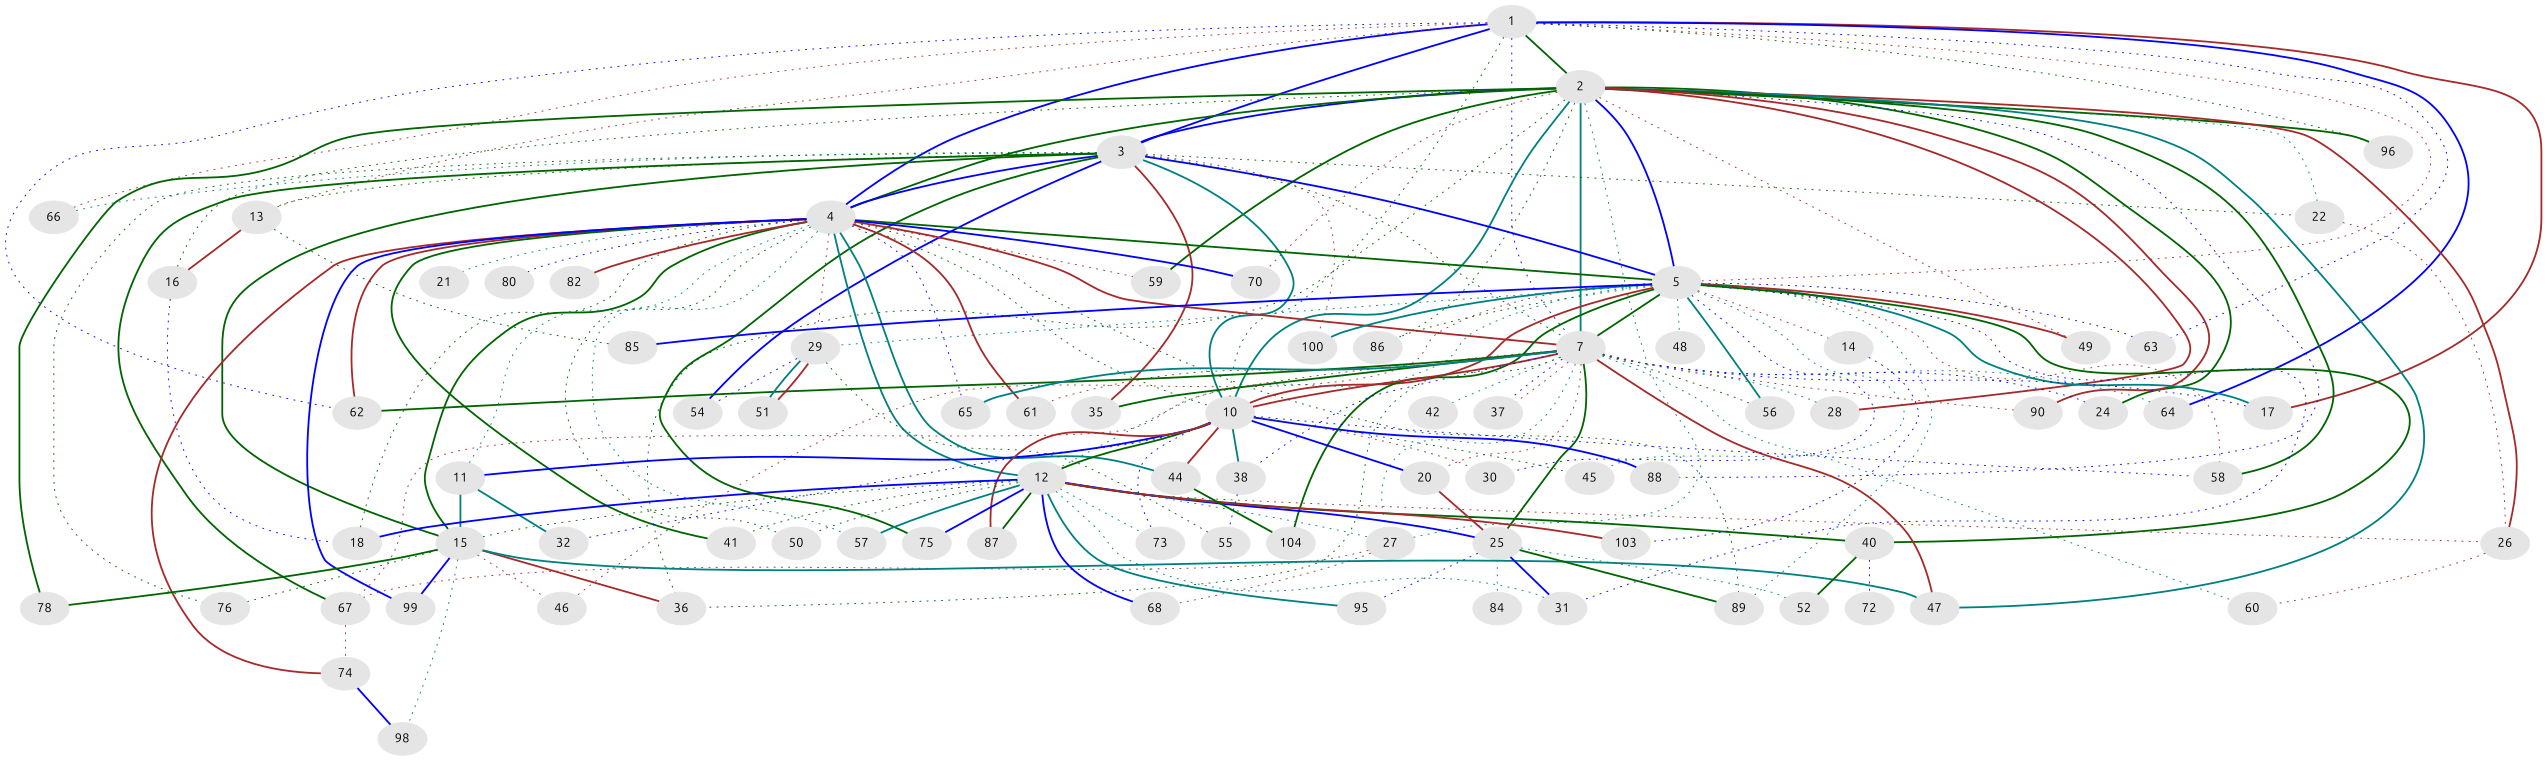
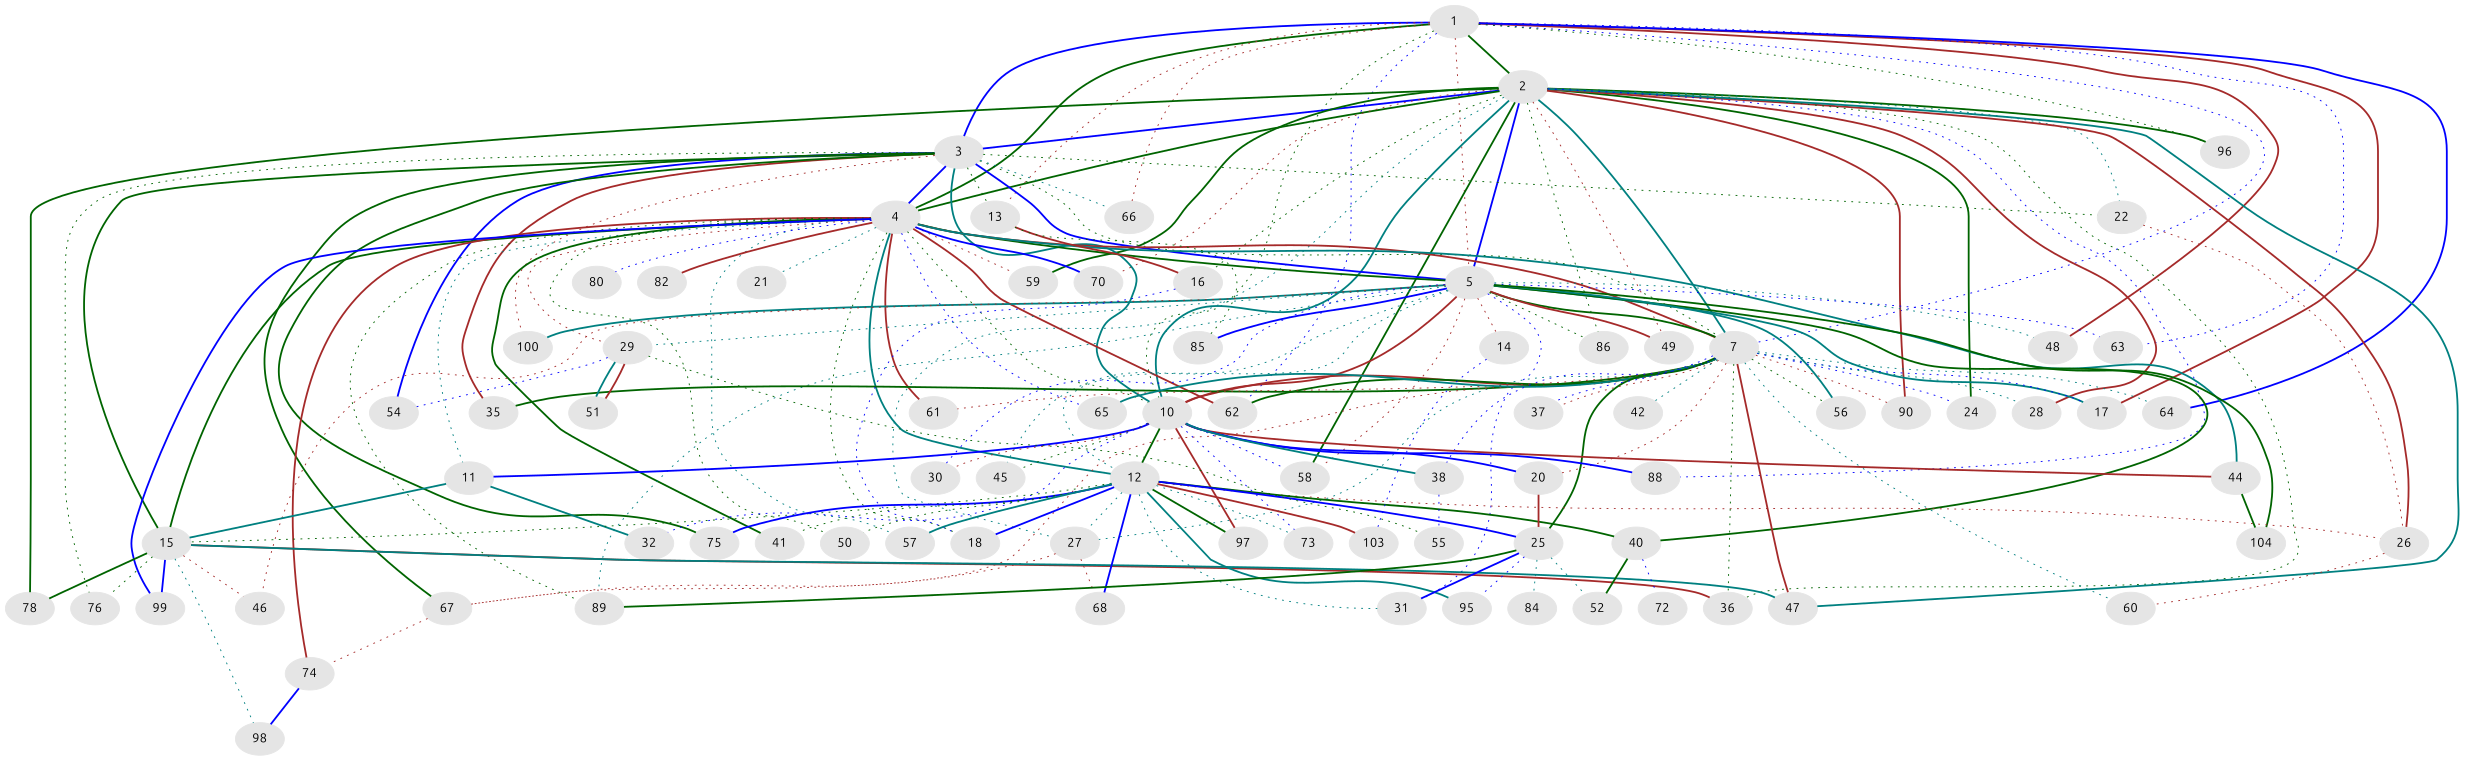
edge "1" -- "48": added
edge "1" -- "4": color blue -> darkgreen
node "87": label "87" -> "97"
